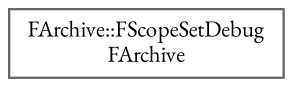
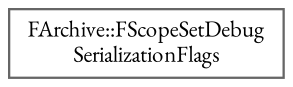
node "FArchive::FScopeSetDebug FArchive": label "FArchive::FScopeSetDebug FArchive" -> "FArchive::FScopeSetDebug SerializationFlags"
